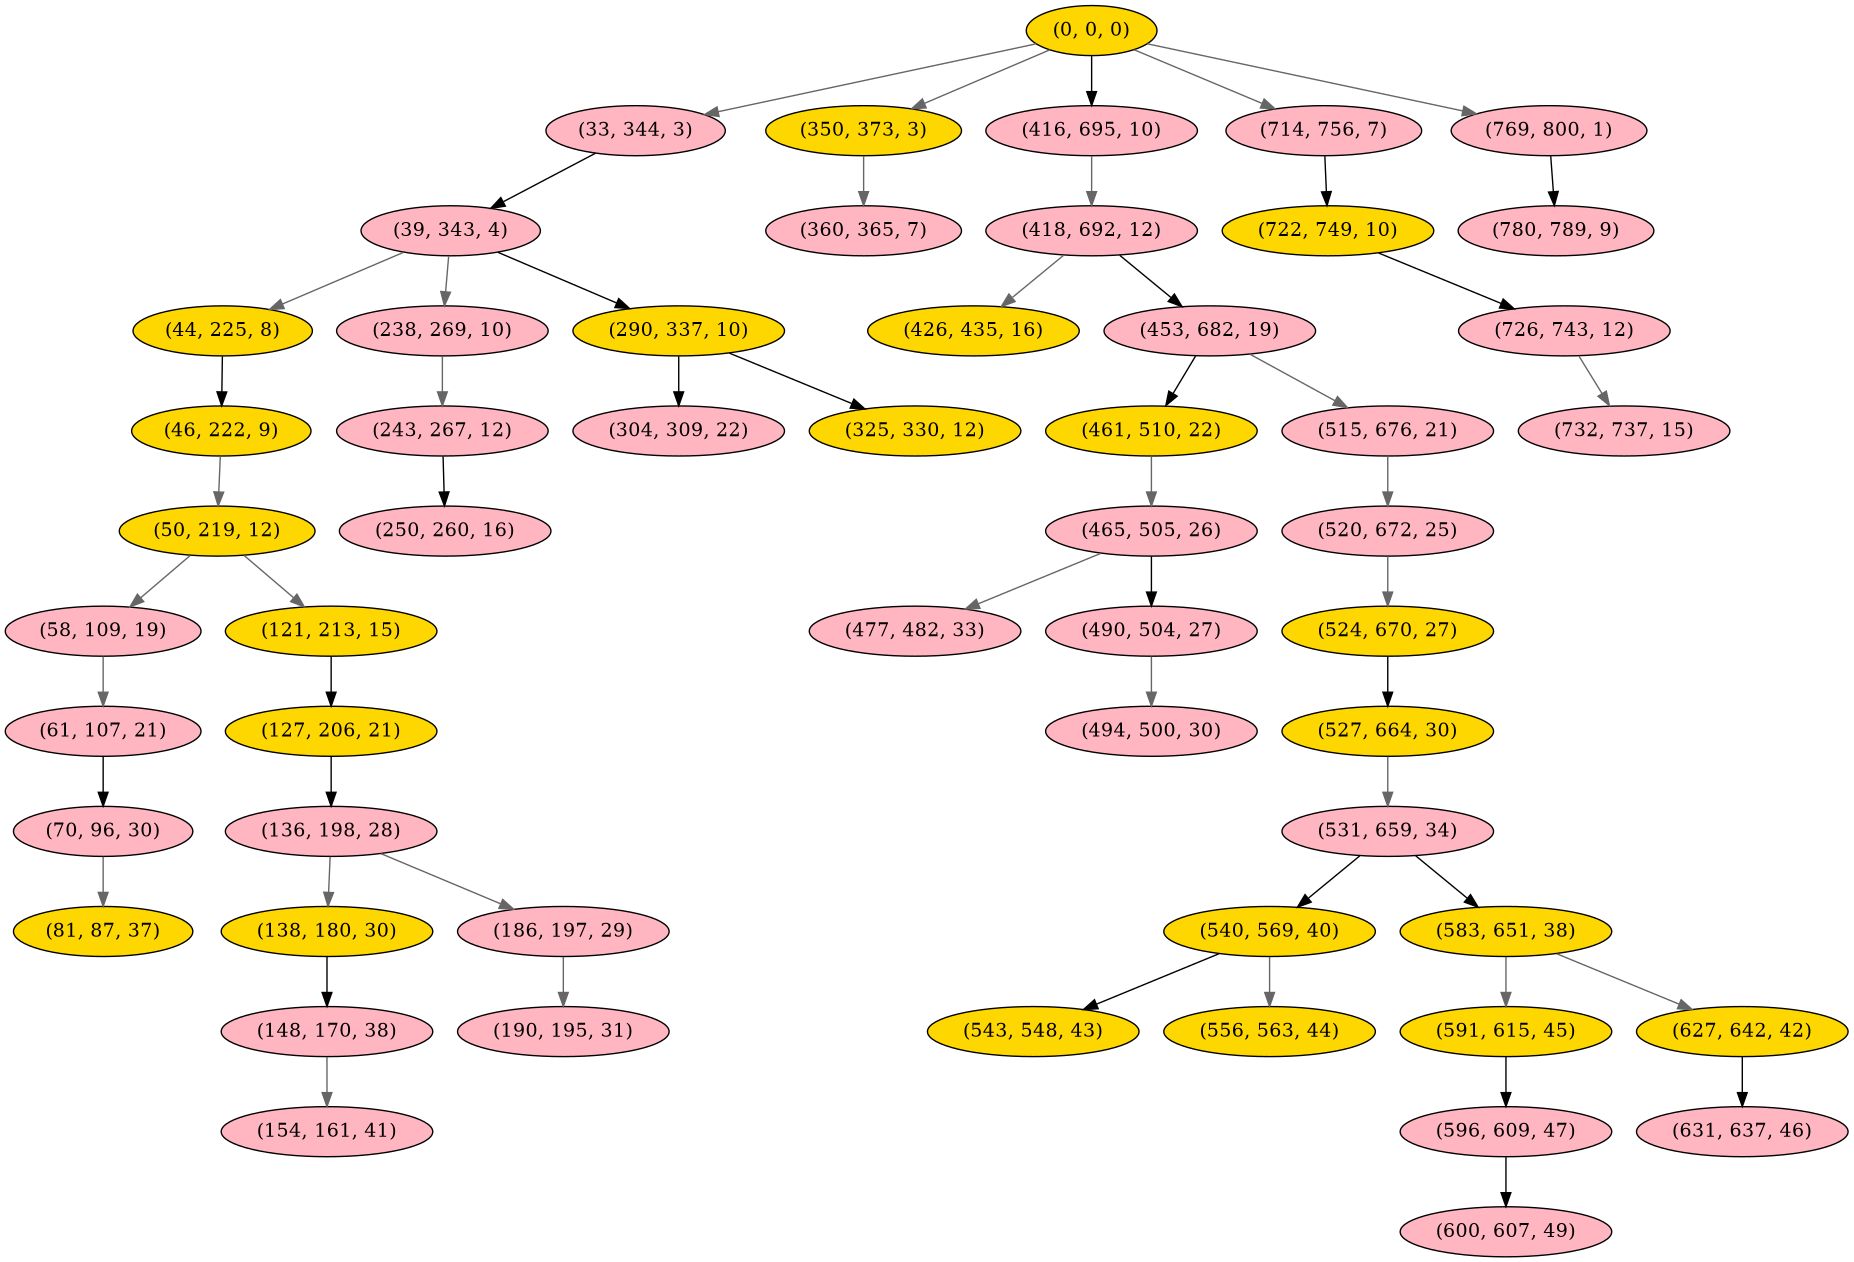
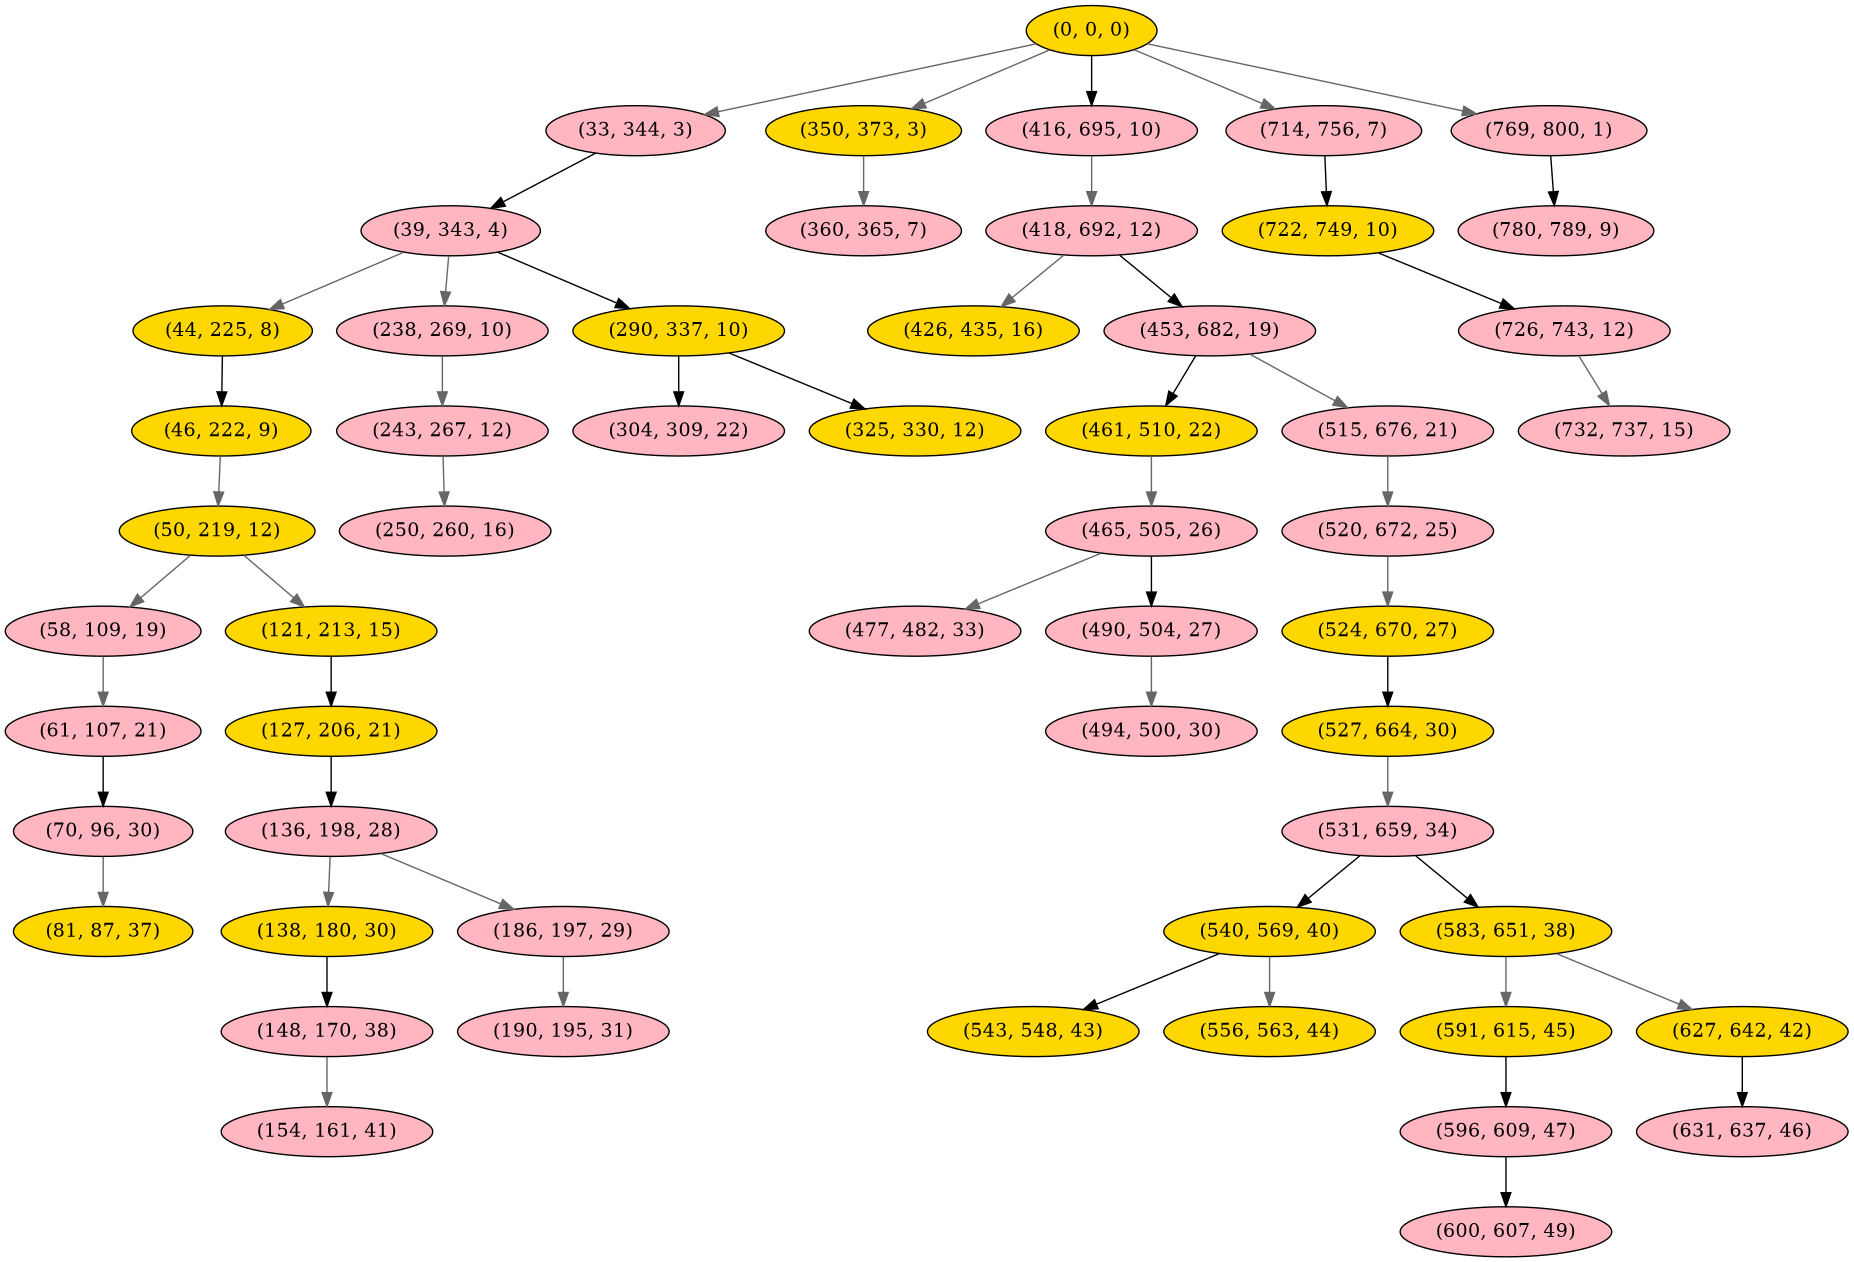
edge "(243, 267, 12)" -> "(250, 260, 16)": color black -> gray40
